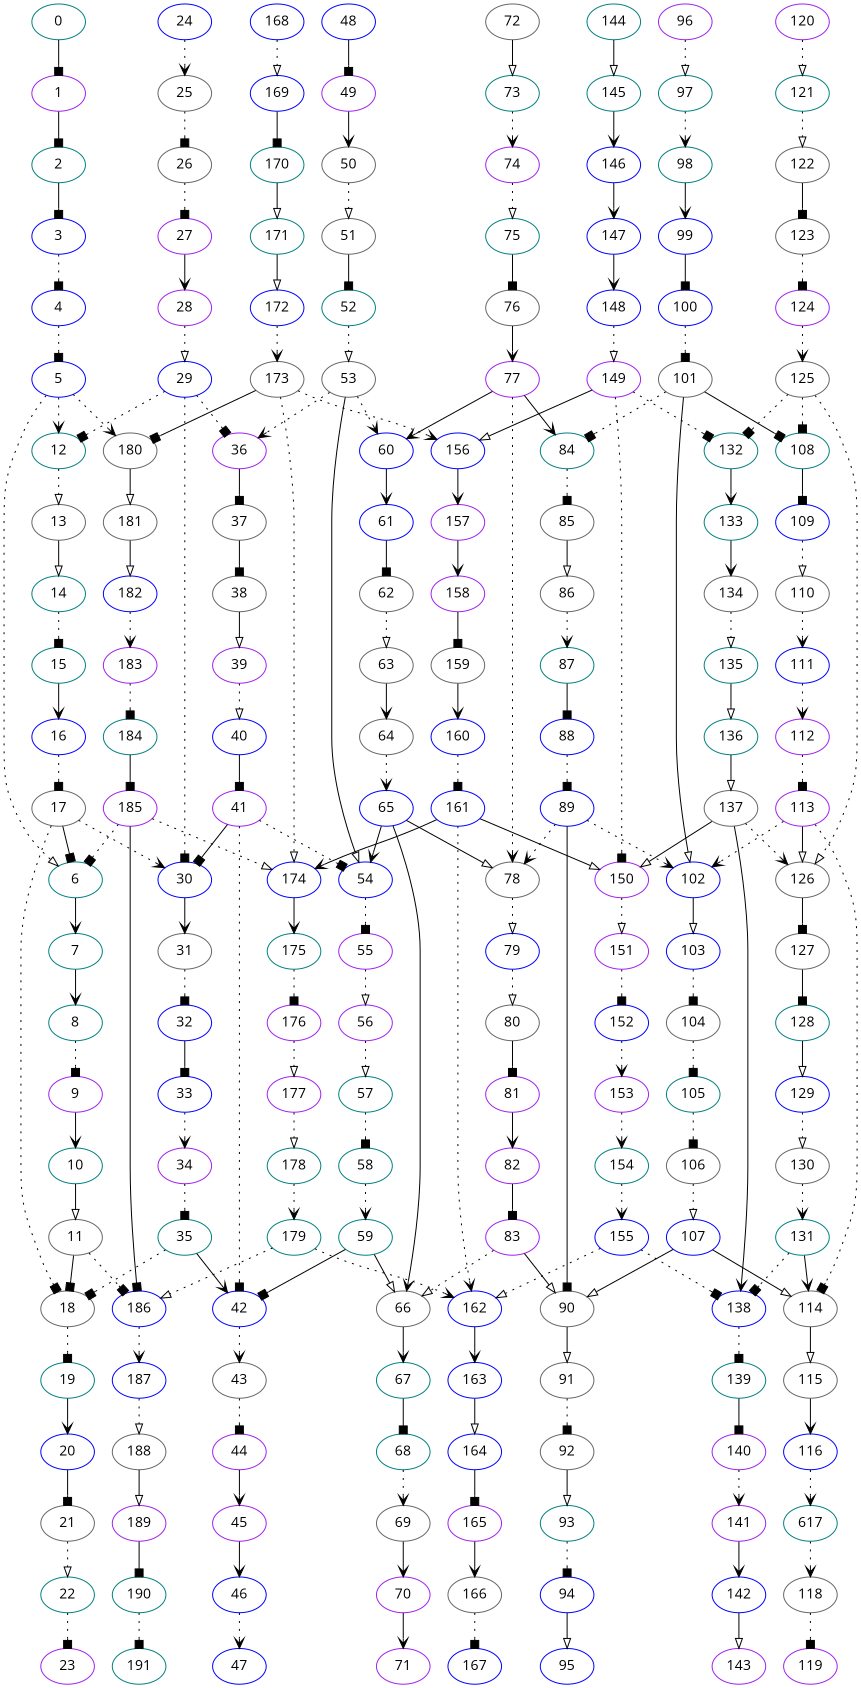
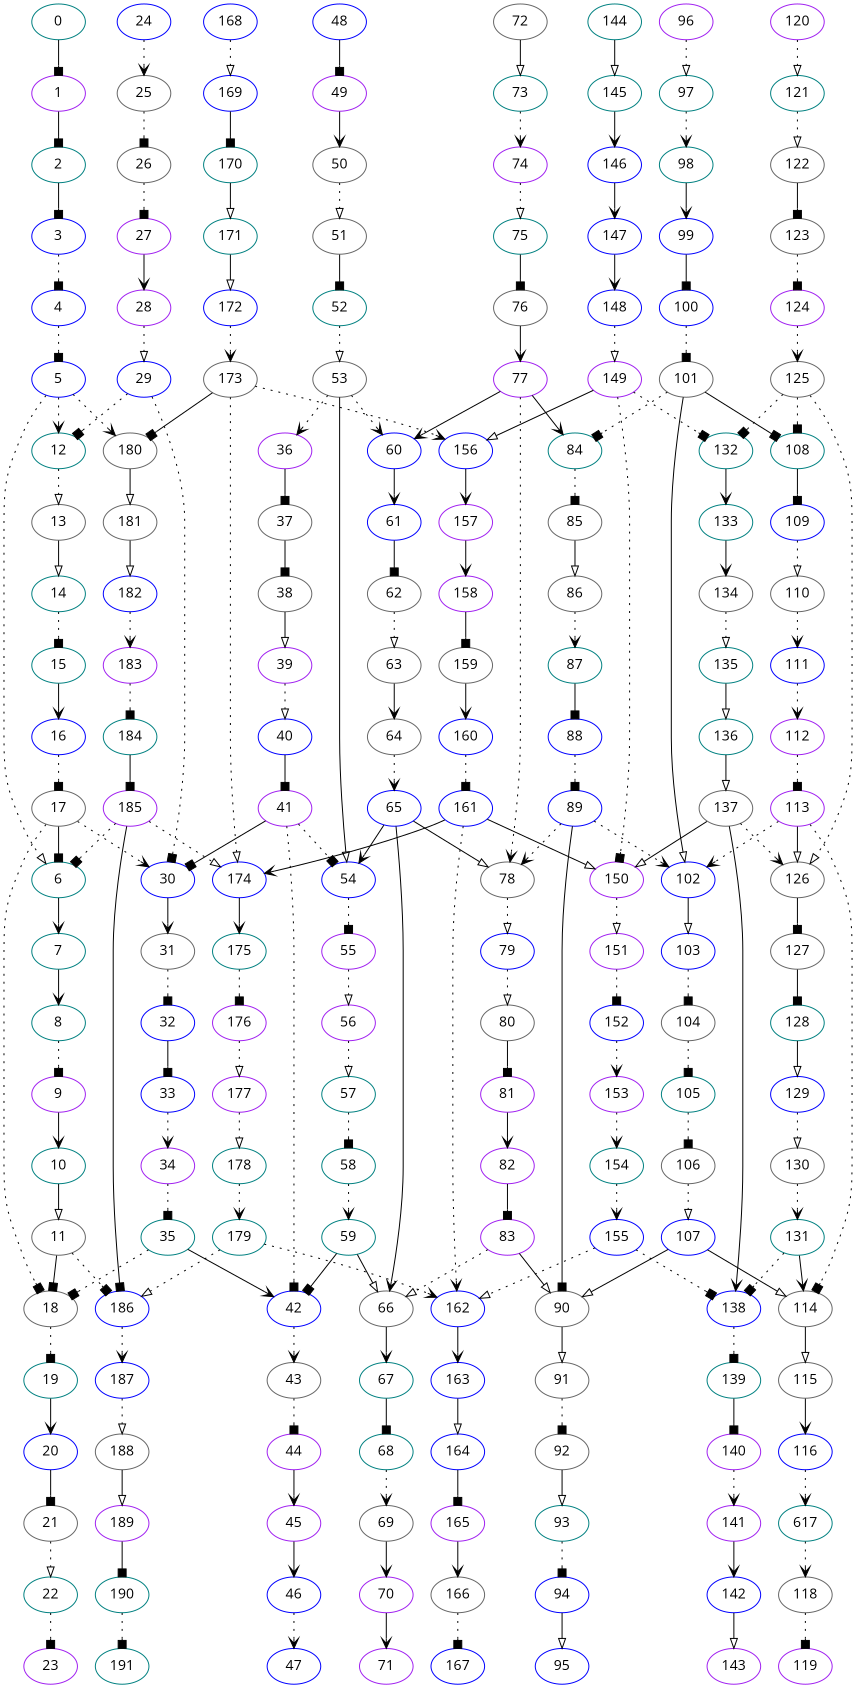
edge "29" -> "36": removed
